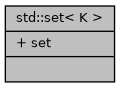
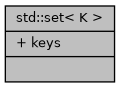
node "std::set< K >": text "+ set" -> "+ keys"
